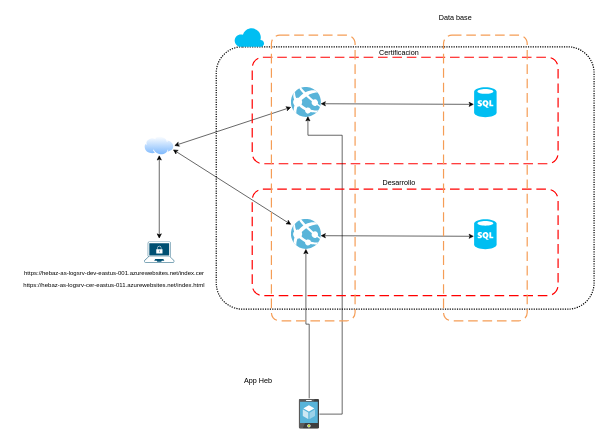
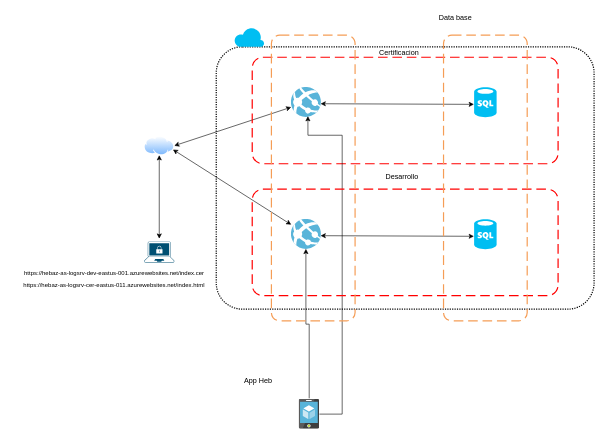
node "Desarrollo": moved (399, 183) -> (402, 177)
